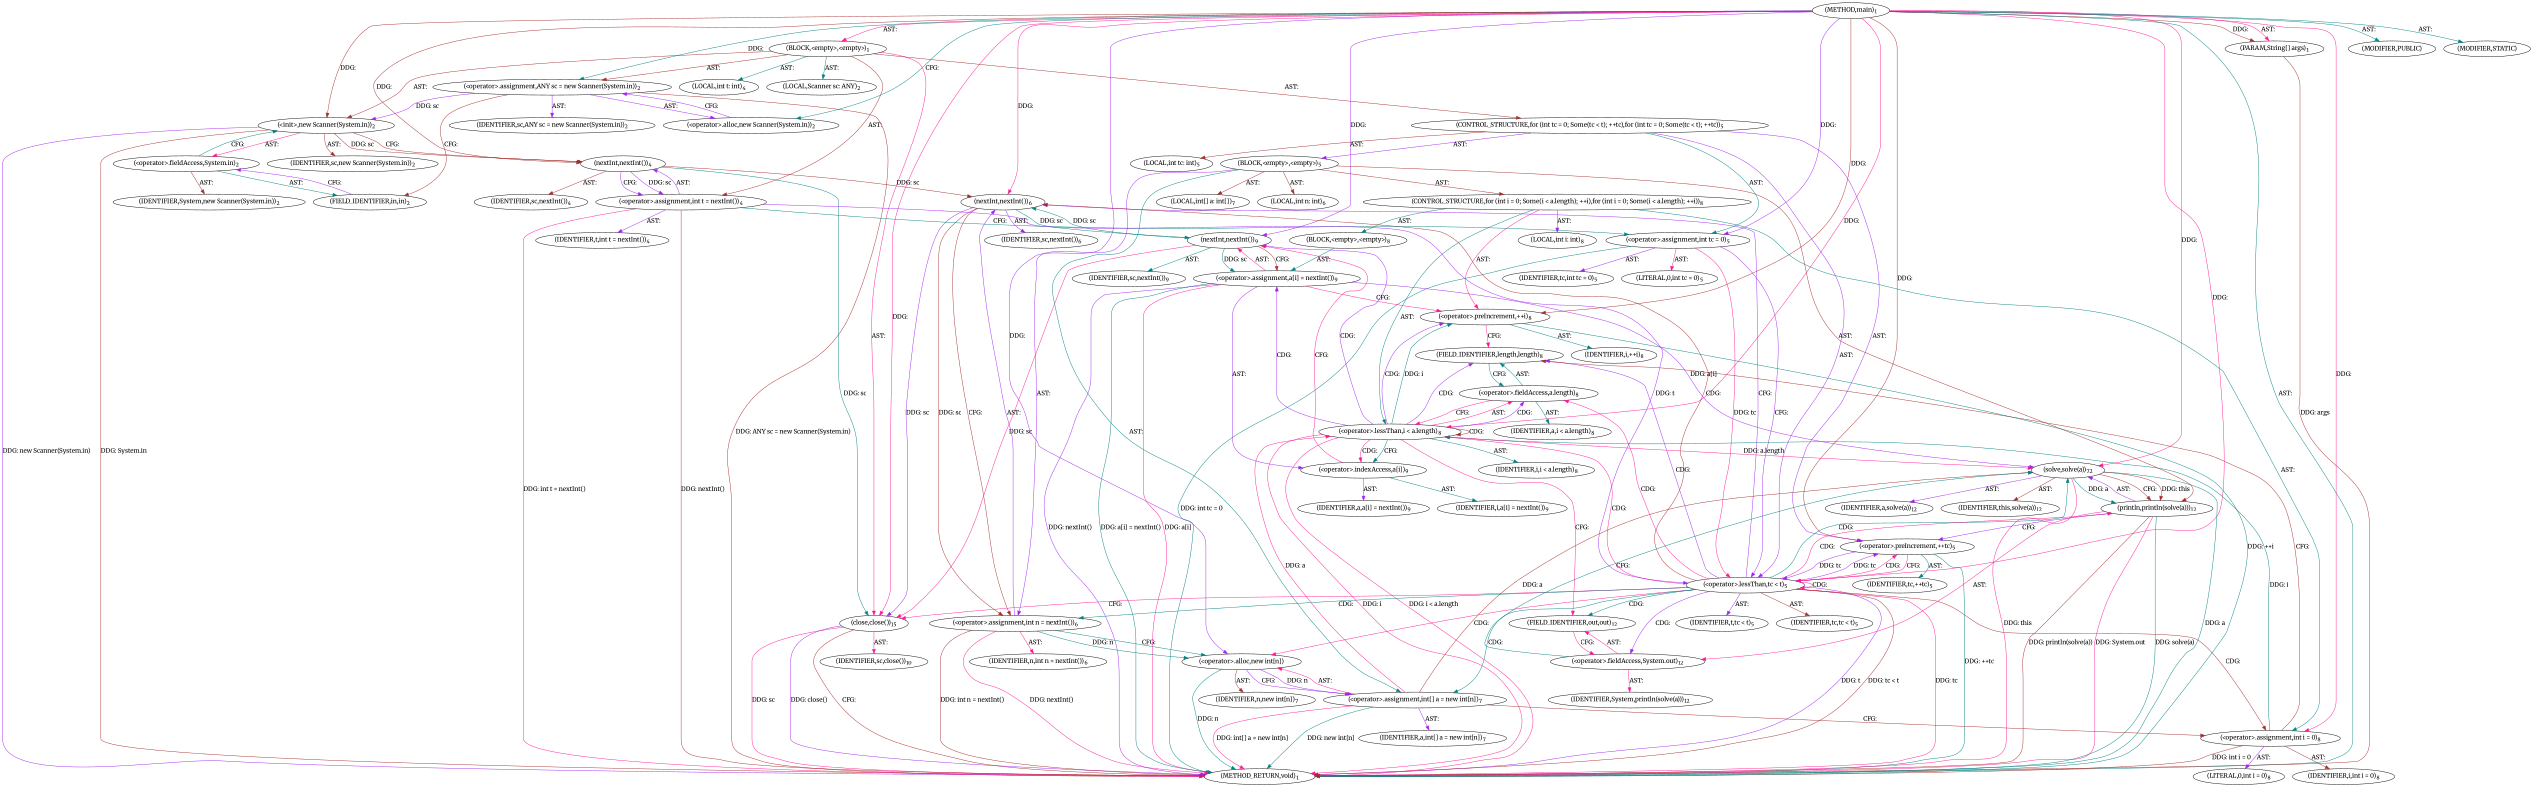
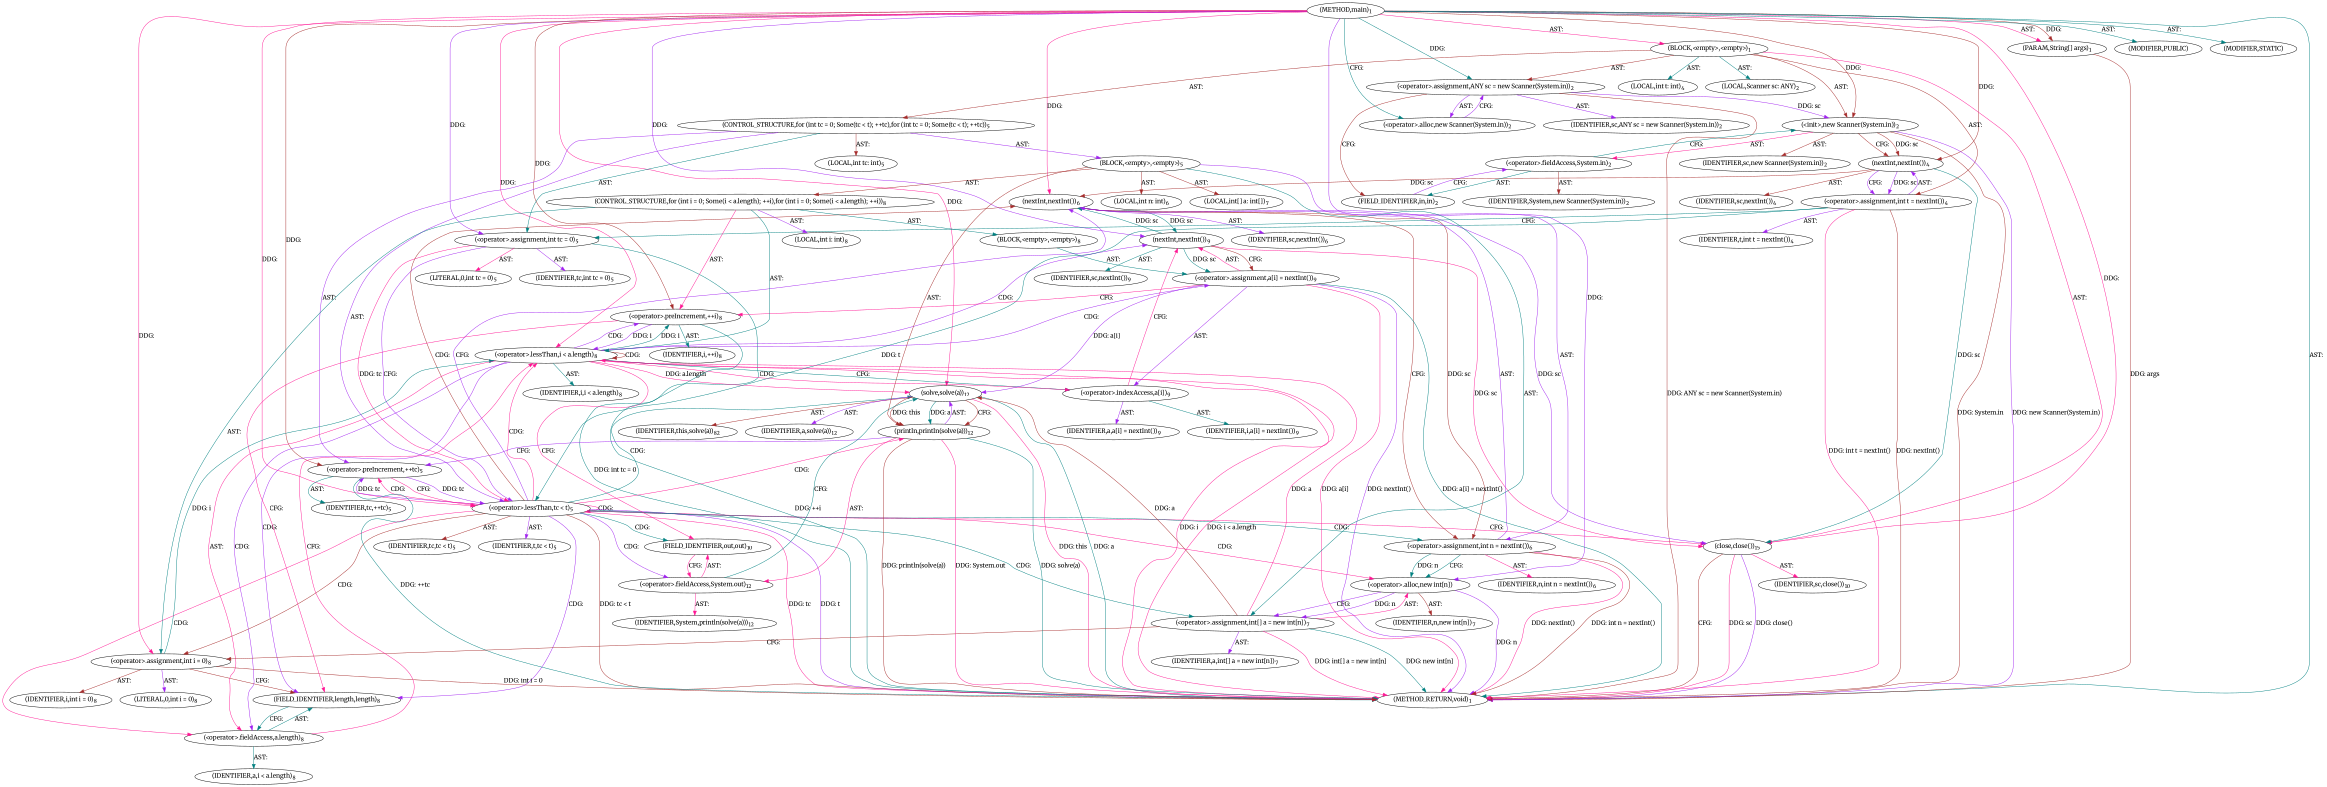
edge "(<operator>.assignment,int t = nextInt())" -> "(<operator>.lessThan,tc < t)": color purple -> teal
edge "(<operator>.preIncrement,++i)" -> "(<operator>.lessThan,i < a.length)": added, label "DDG: i"
node "(solve,solve(a))": text "72" -> "12"
node "(IDENTIFIER,this,solve(a))": text "12" -> "82"
node "(FIELD_IDENTIFIER,out,out)": text "12" -> "10"
edge "(<operator>.alloc,new int[n])" -> "(METHOD_RETURN,void)": color teal -> purple
